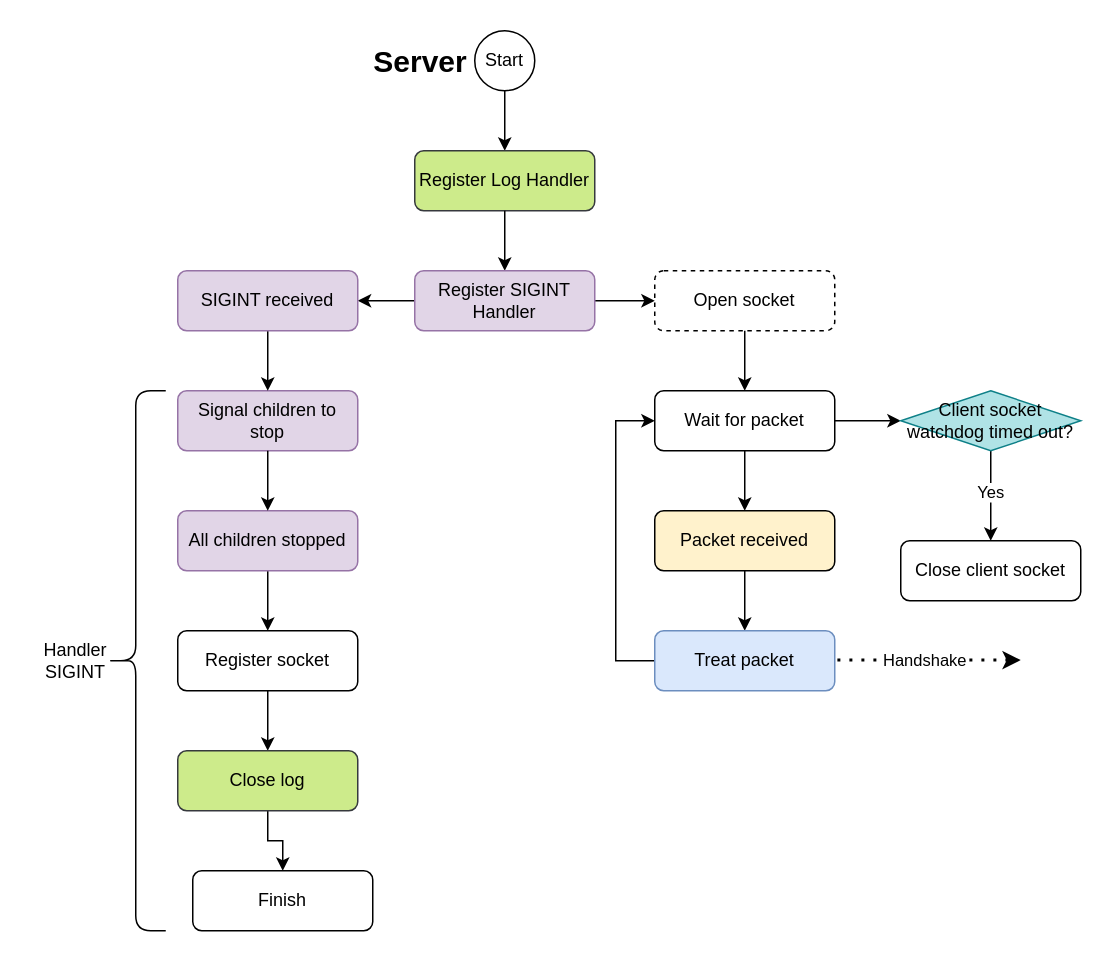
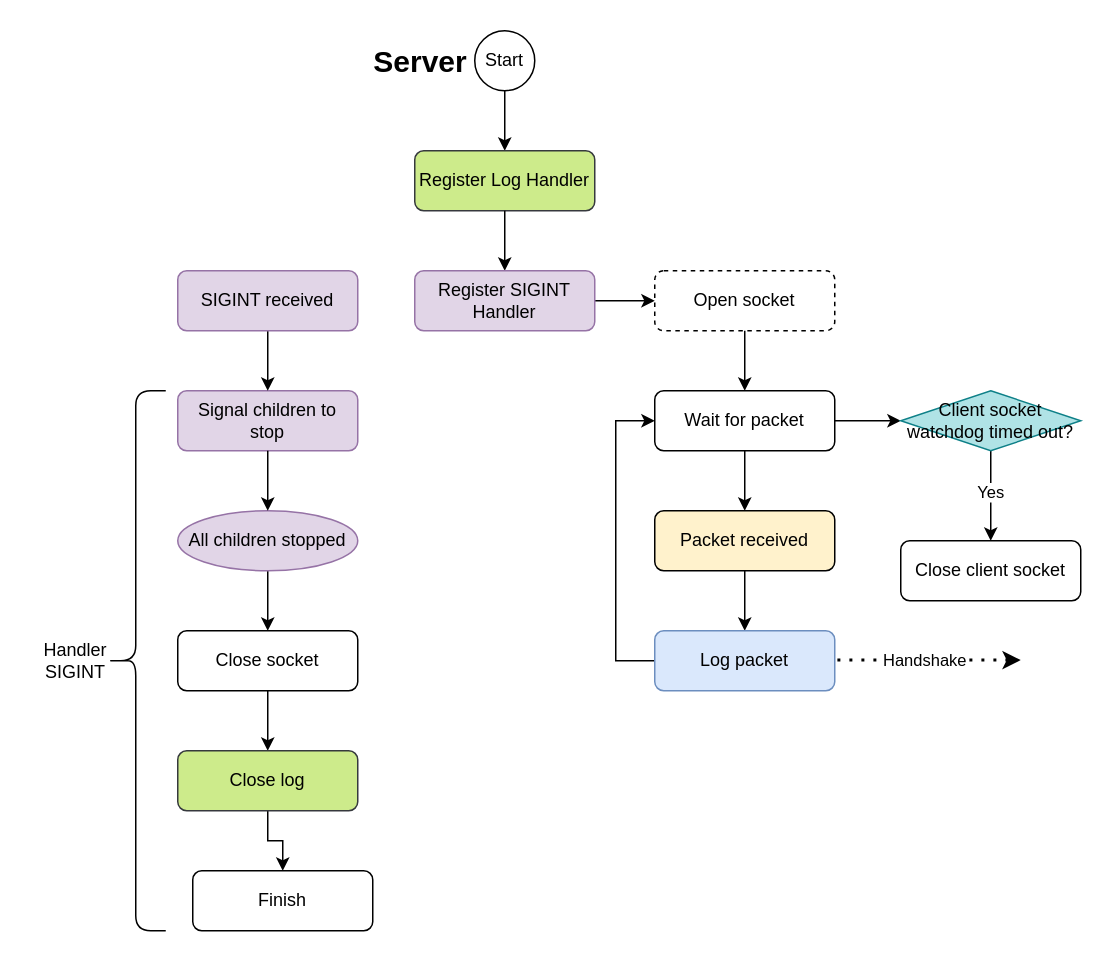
edge "Register SIGINT Handler" -> "SIGINT received": removed
node "All children stopped": shape rounded rectangle -> ellipse
node "Register socket": label "Register socket" -> "Close socket"
node "Treat packet": label "Treat packet" -> "Log packet"
